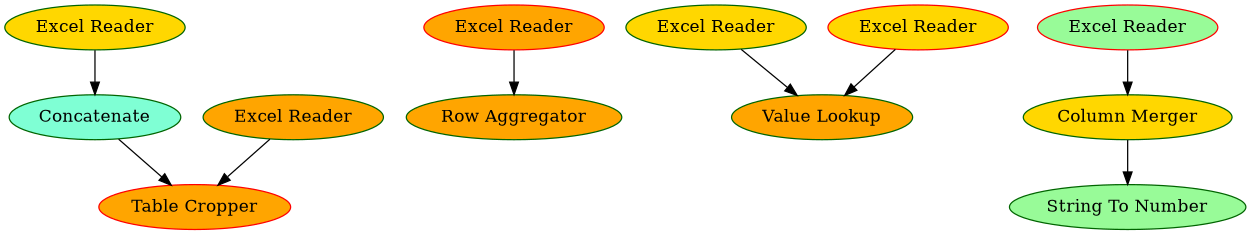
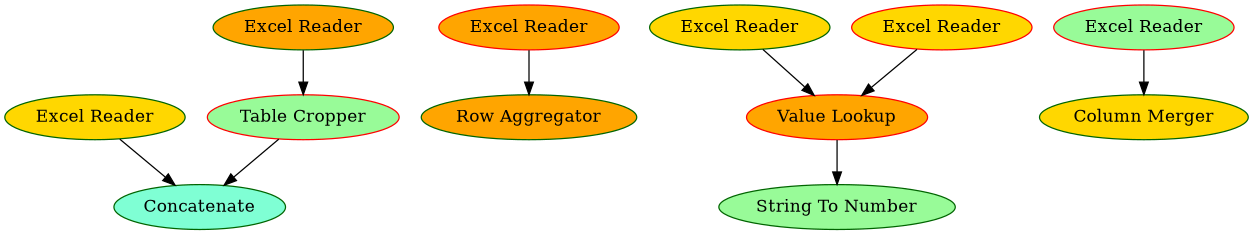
node "Value Lookup": color darkgreen -> red
edge "Column Merger" -> "String To Number": now "Value Lookup" -> "String To Number"
edge "Concatenate" -> "Table Cropper": reversed
node "Table Cropper": fillcolor orange -> palegreen
